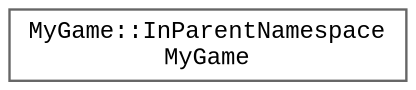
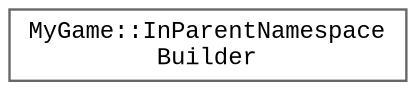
node "MyGame::InParentNamespace MyGame": label "MyGame::InParentNamespace MyGame" -> "MyGame::InParentNamespace Builder"
